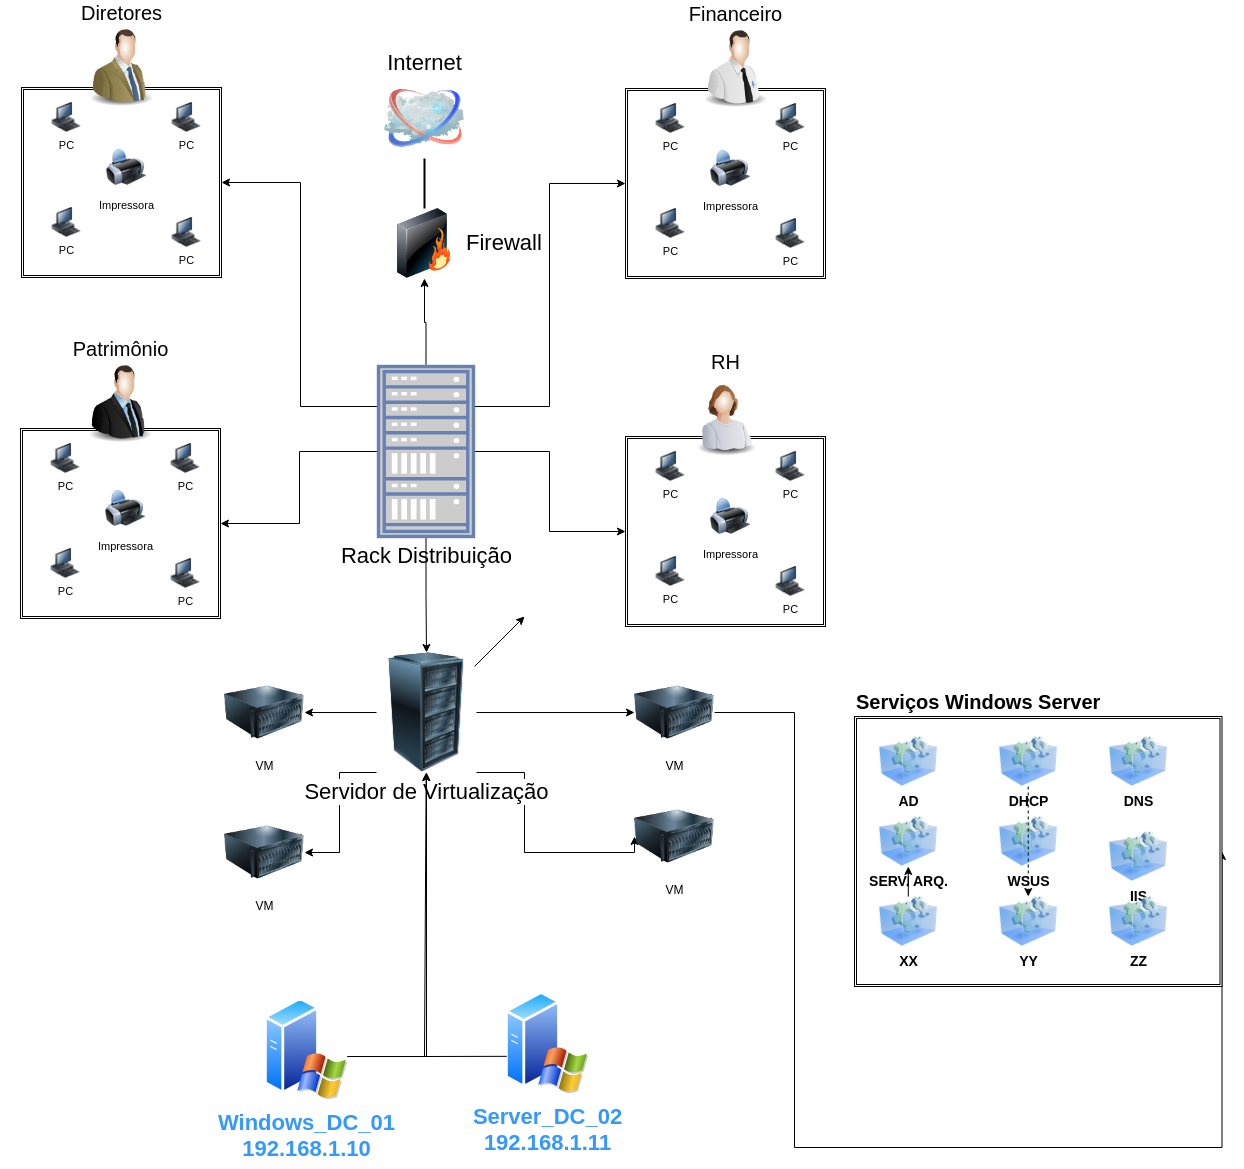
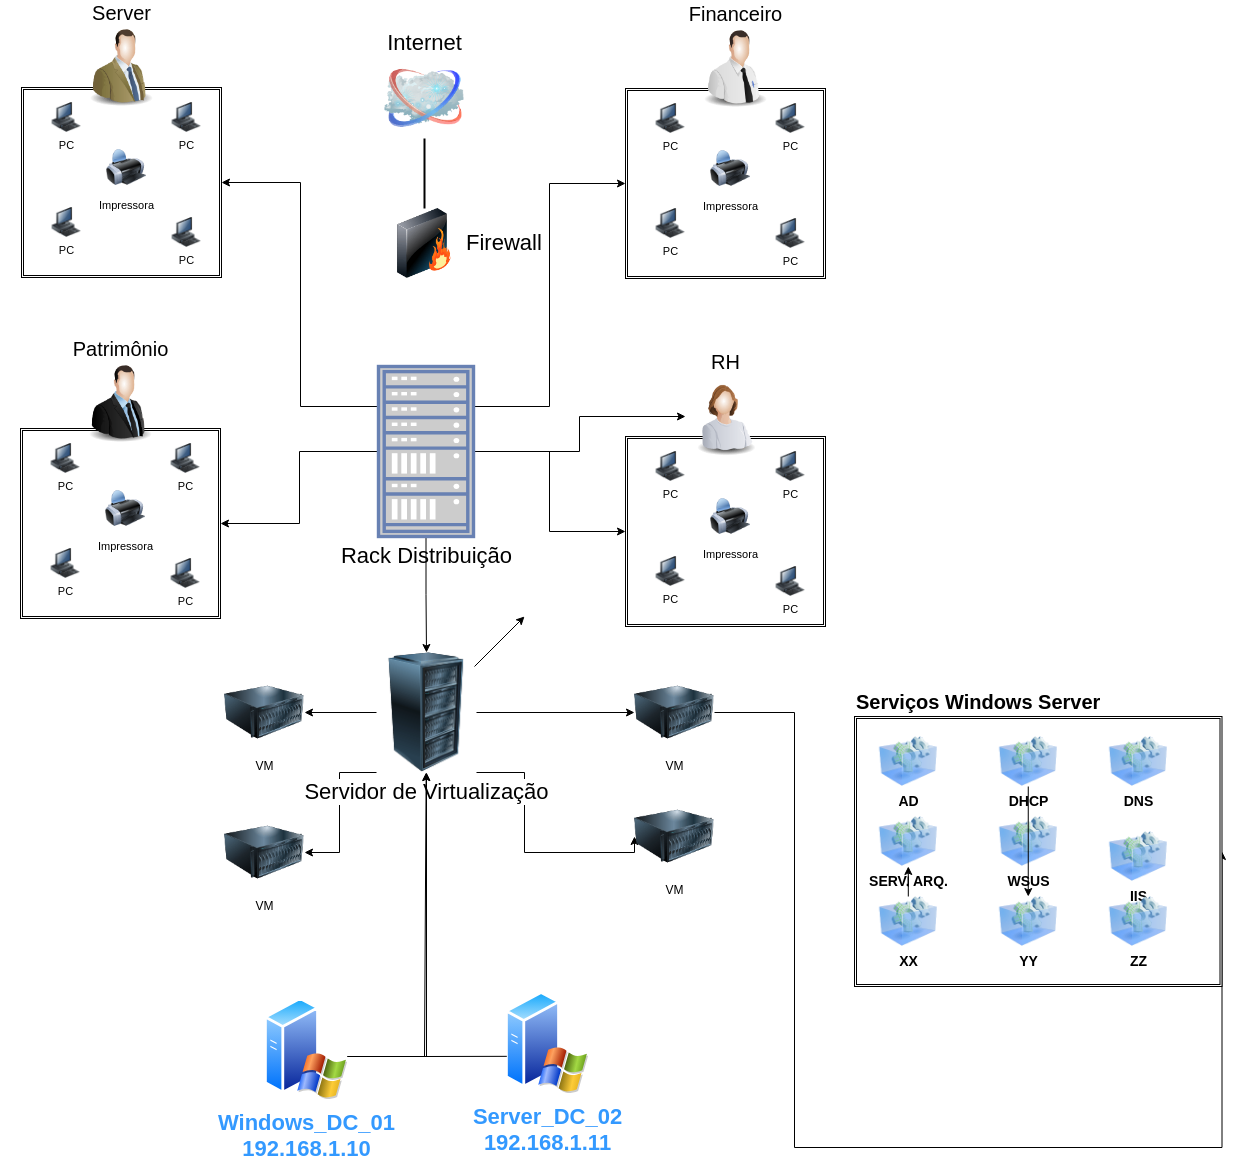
node "Diretores": label "Diretores" -> "Server"
node "Internet": moved (425, 119) -> (425, 99)
edge "Rack Distribuição" -> "Firewall": now "Rack Distribuição" -> "RH"
edge "DHCP" -> "YY": style dashed -> solid
